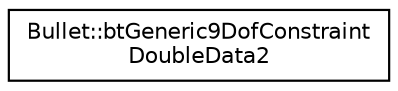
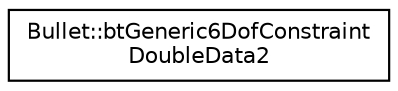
node "Bullet::btGeneric9DofConstraint DoubleData2": label "Bullet::btGeneric9DofConstraint DoubleData2" -> "Bullet::btGeneric6DofConstraint DoubleData2"
